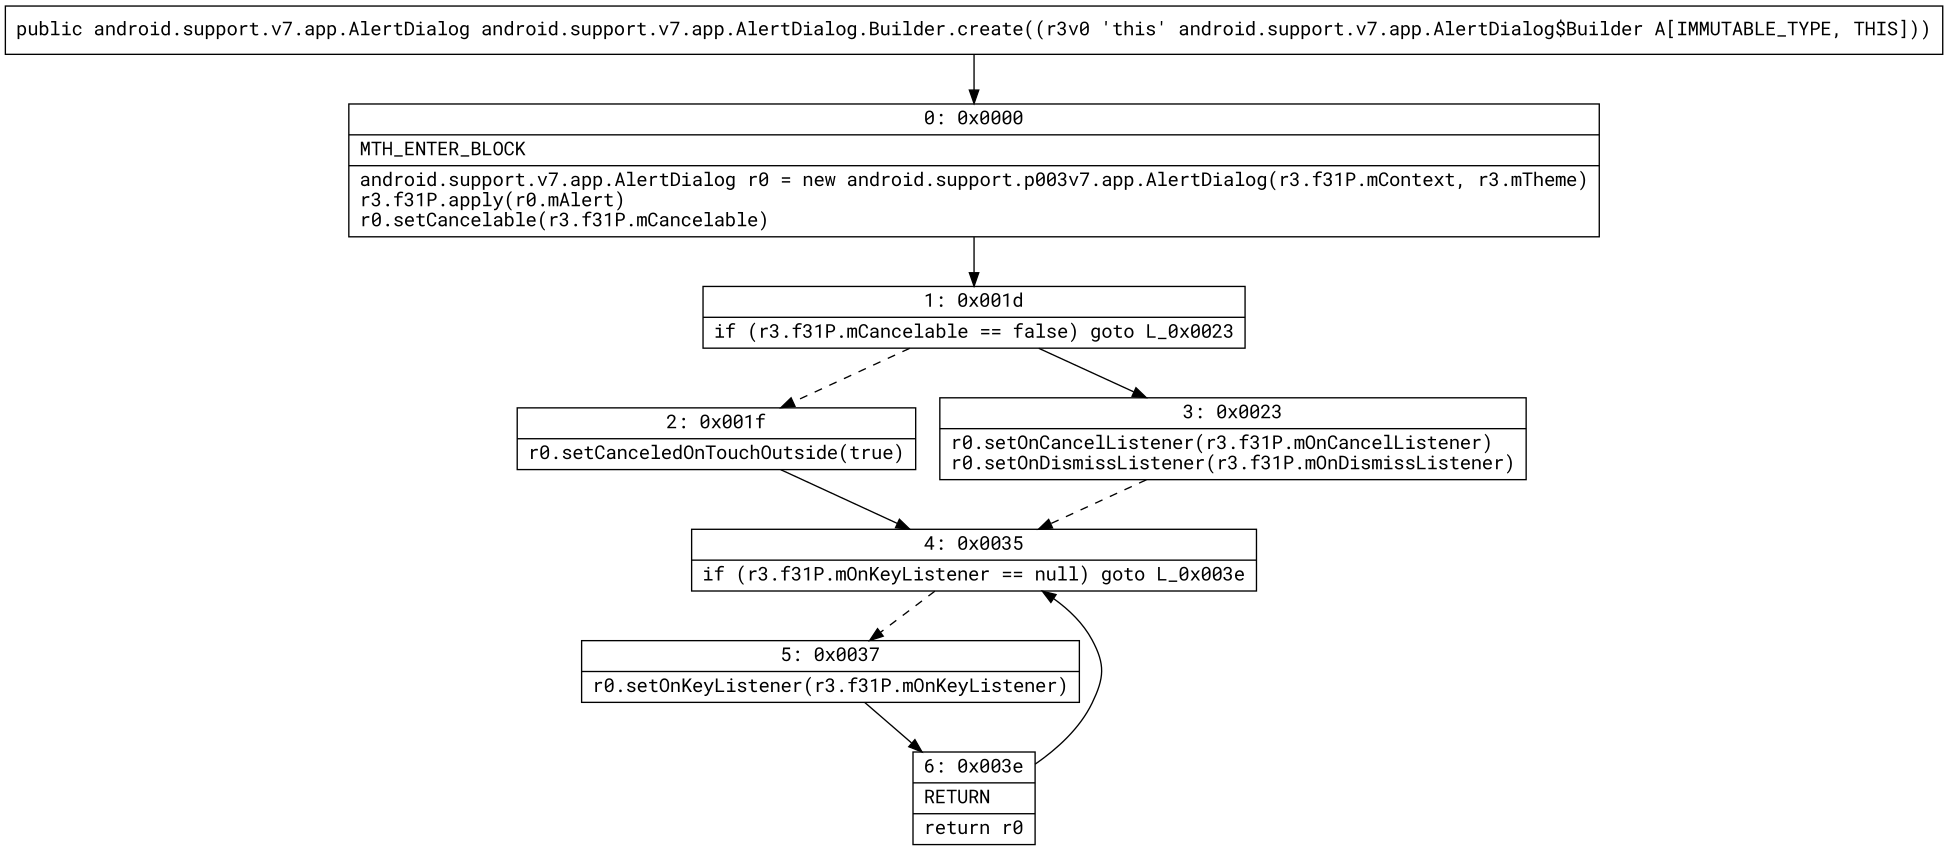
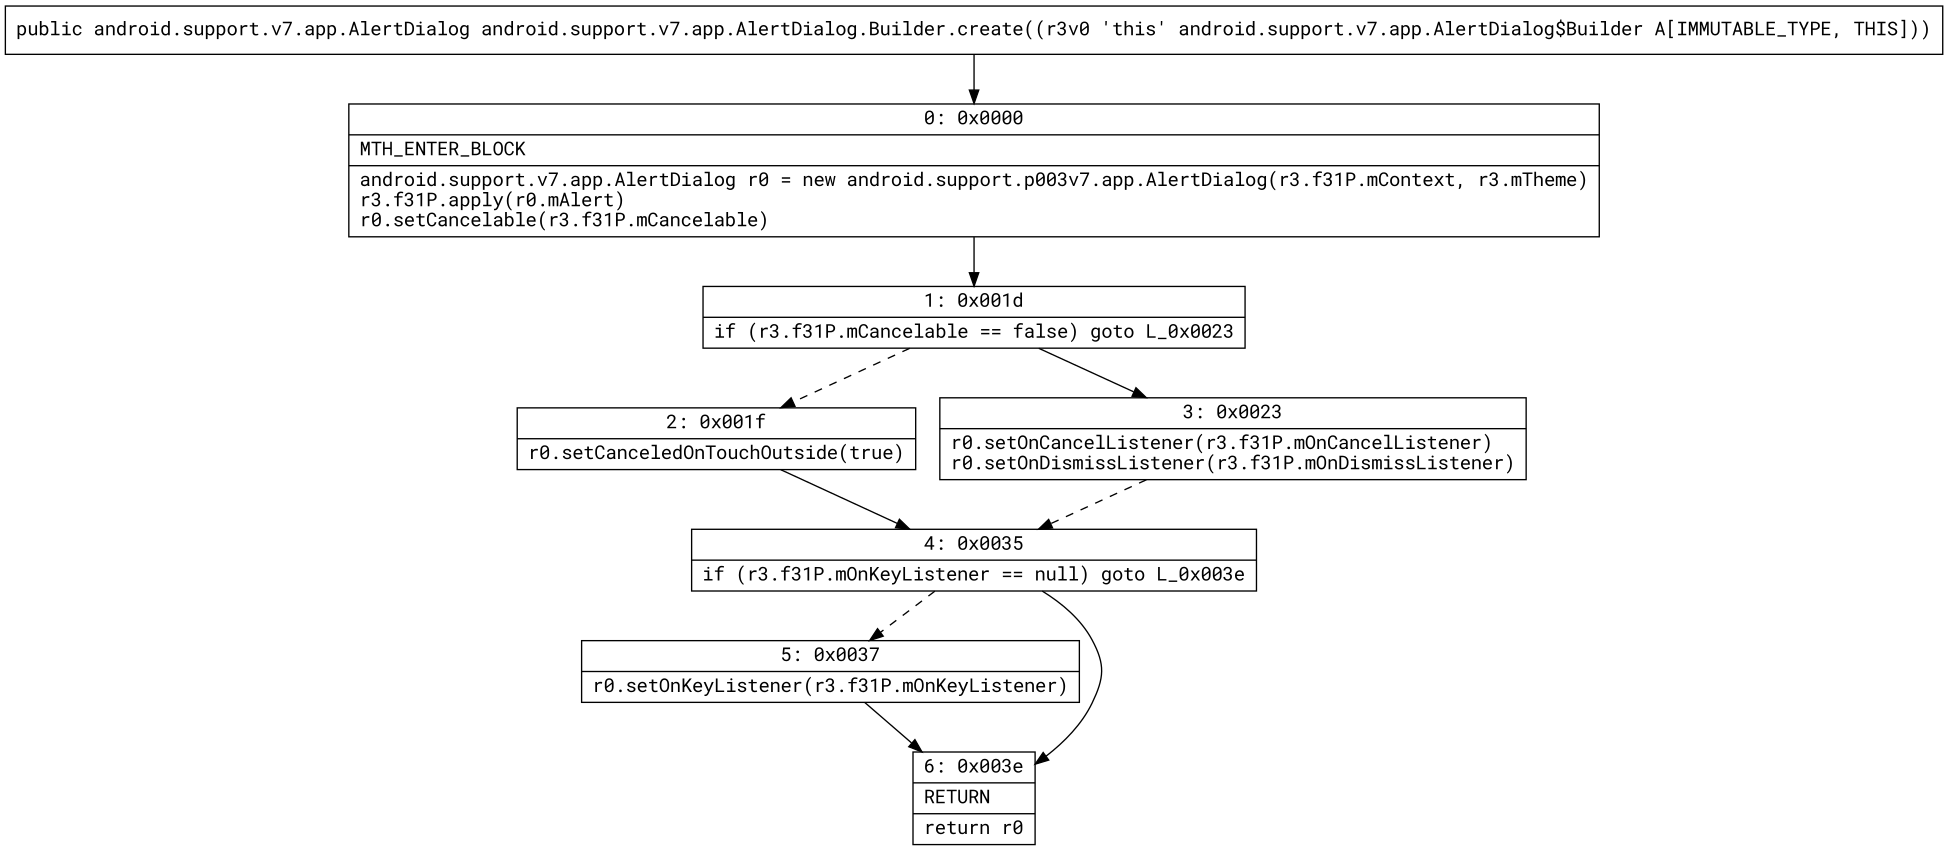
edge "6: 0x003e" -> "4: 0x0035": reversed
